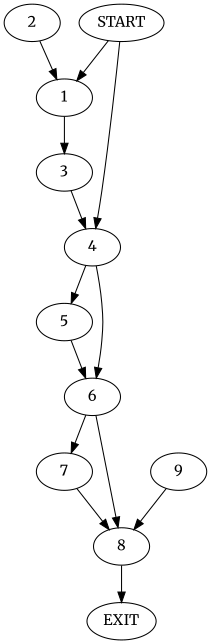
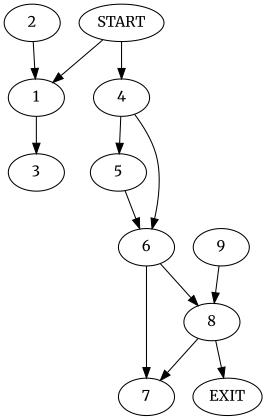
edge "3" -> "4": removed
edge "7" -> "8": reversed
